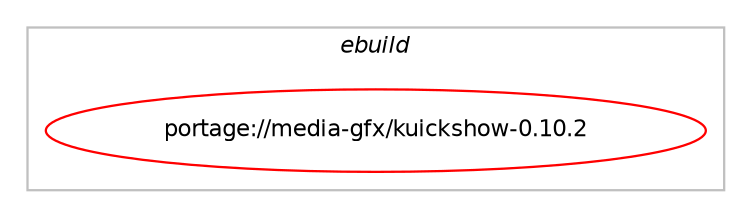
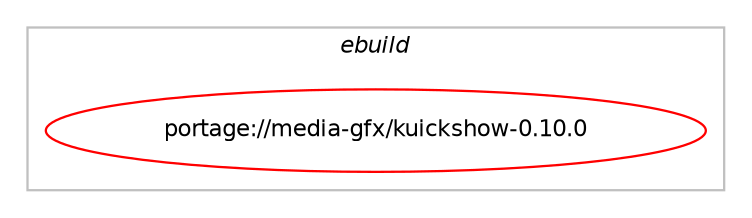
node "portage://media-gfx/kuickshow-0.10.2": label "portage://media-gfx/kuickshow-0.10.2" -> "portage://media-gfx/kuickshow-0.10.0"
